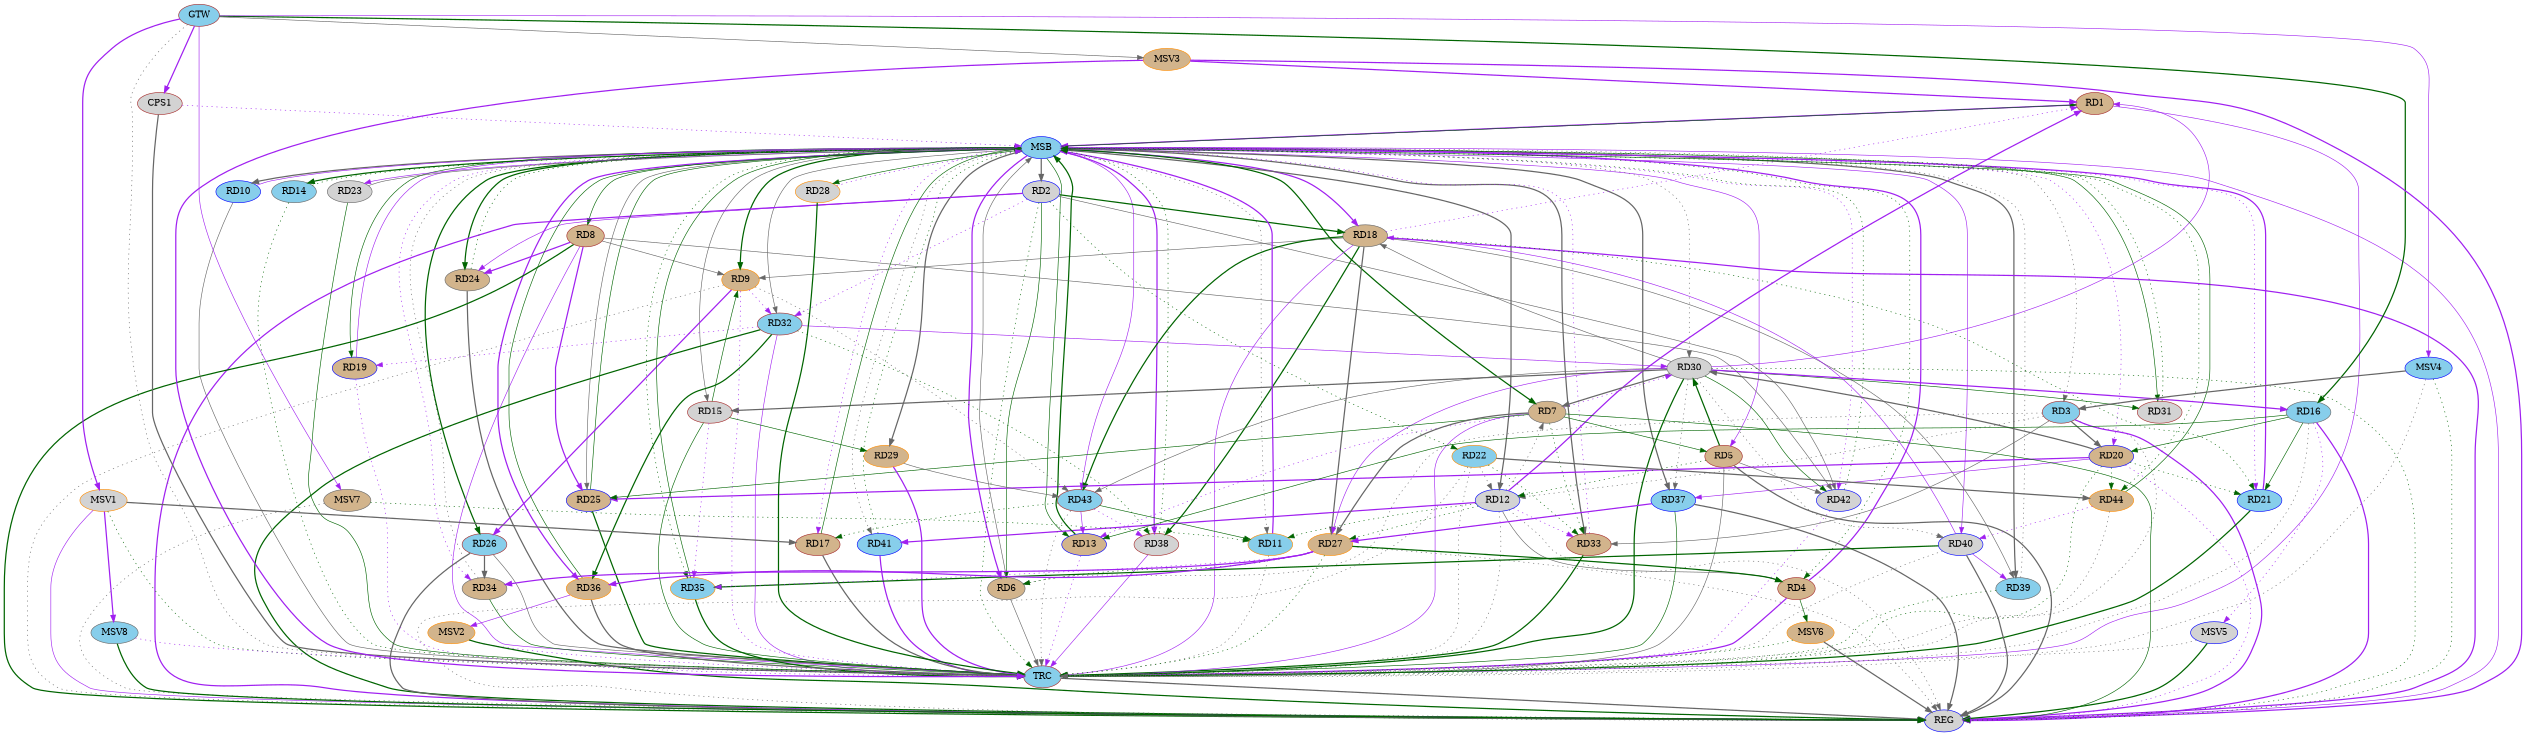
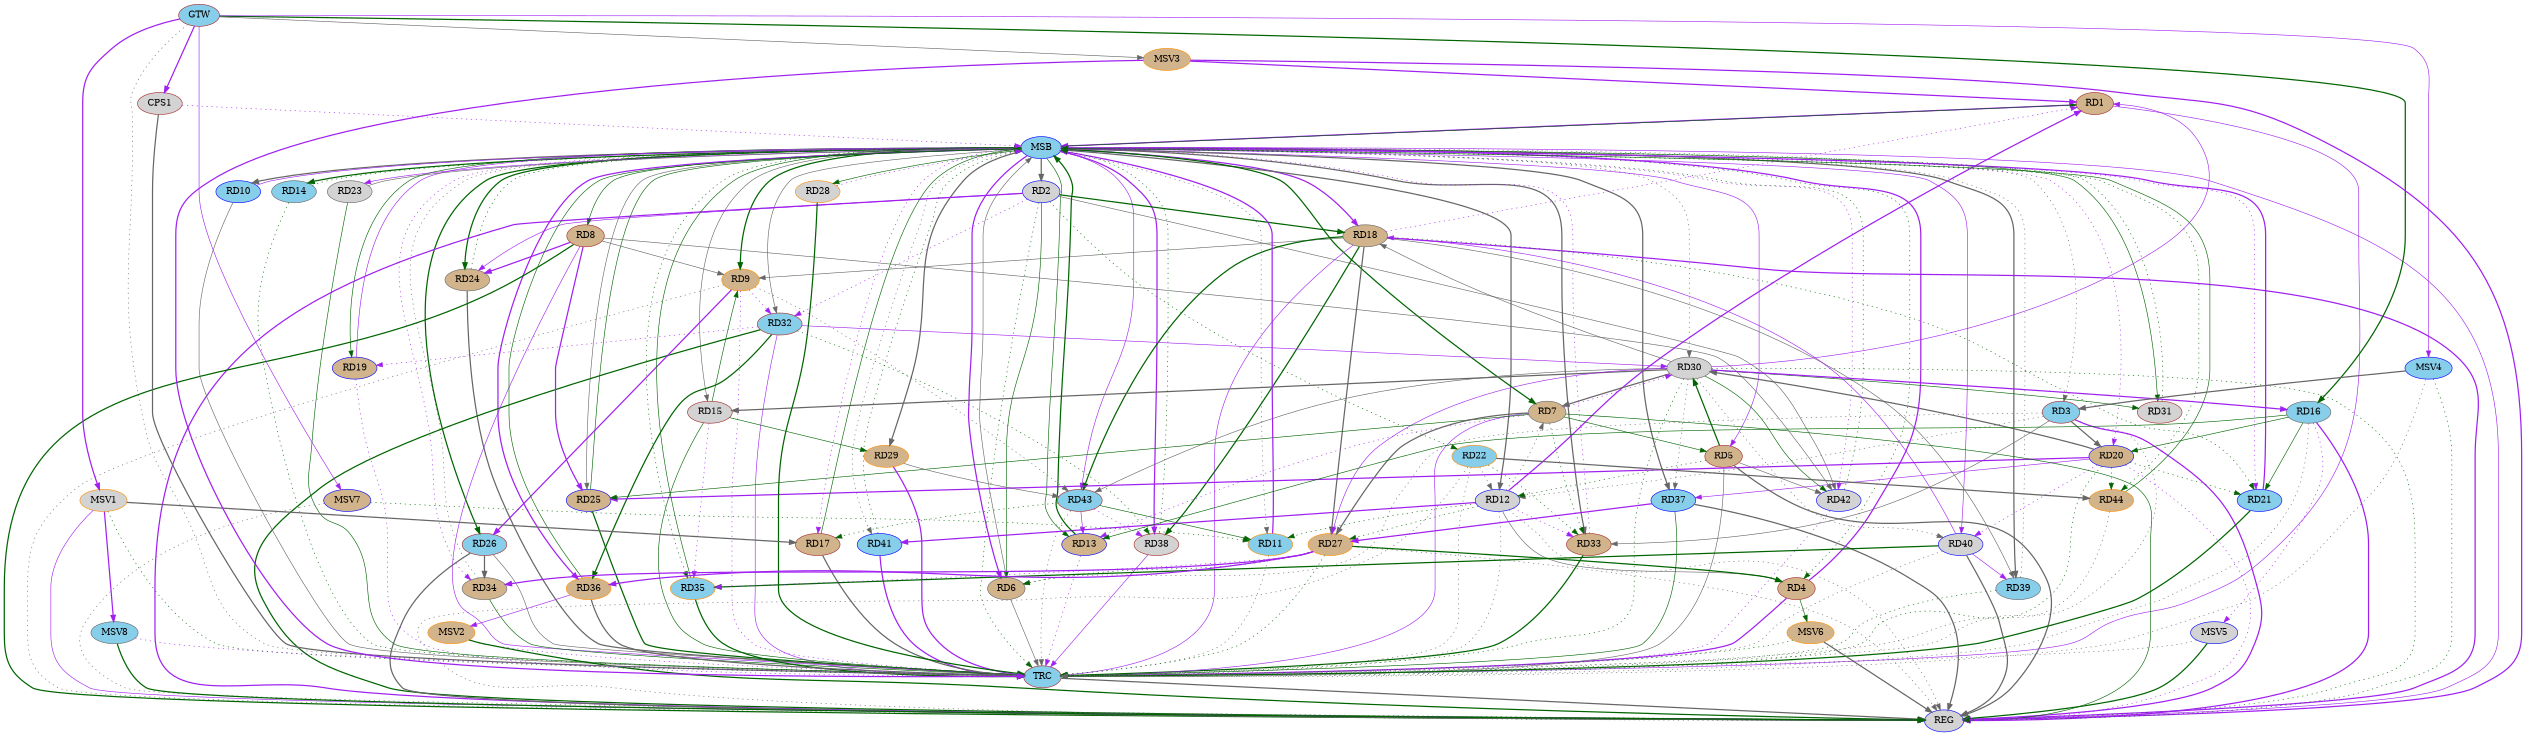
node "MSV7": color gray40 -> blue
edge "RD44" -> "RD40": now "RD20" -> "RD40"
edge "RD30" -> "TRC": style bold -> dotted
